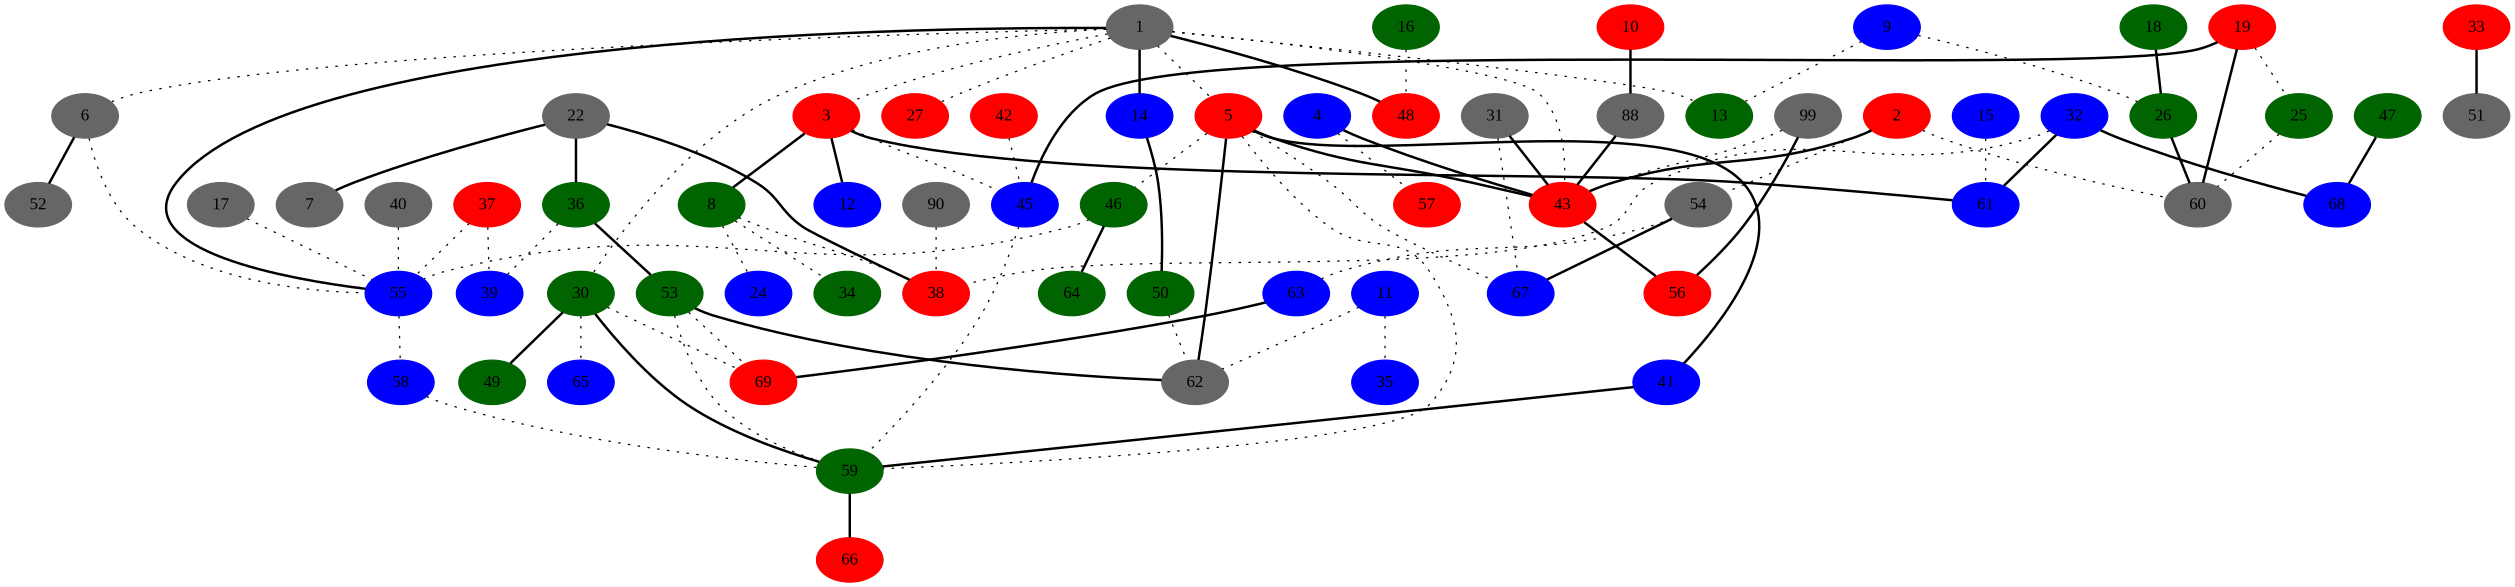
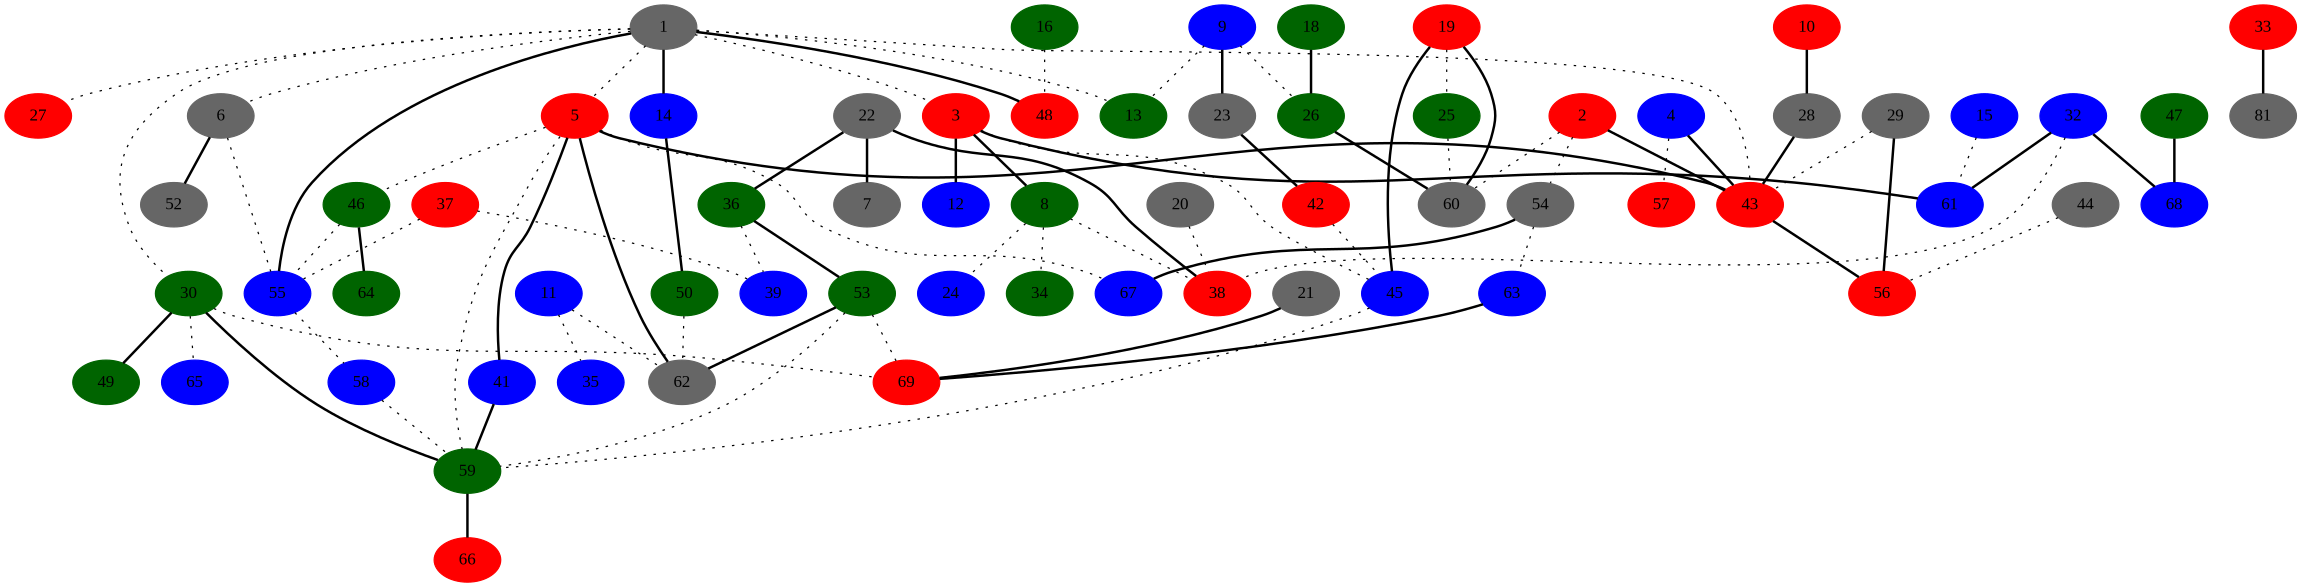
node "23": added
node "31": removed
node "88": label "88" -> "28"
node "99": label "99" -> "29"
node "51": label "51" -> "81"
node "17": removed
node "40": removed
node "90": label "90" -> "20"
node "44": added
node "21": added
